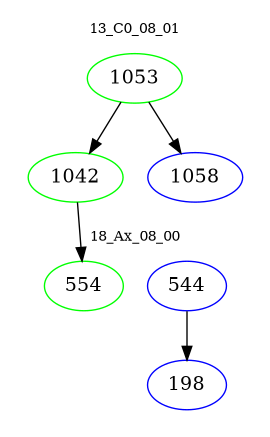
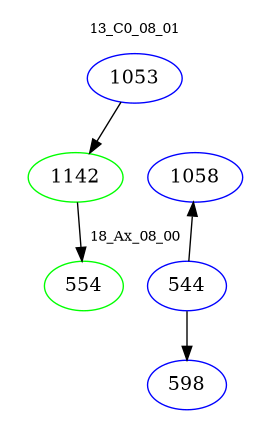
node "1053": color green -> blue
edge "1053" -> "1058": now "544" -> "1058"
node "1042": label "1042" -> "1142"
node "198": label "198" -> "598"
